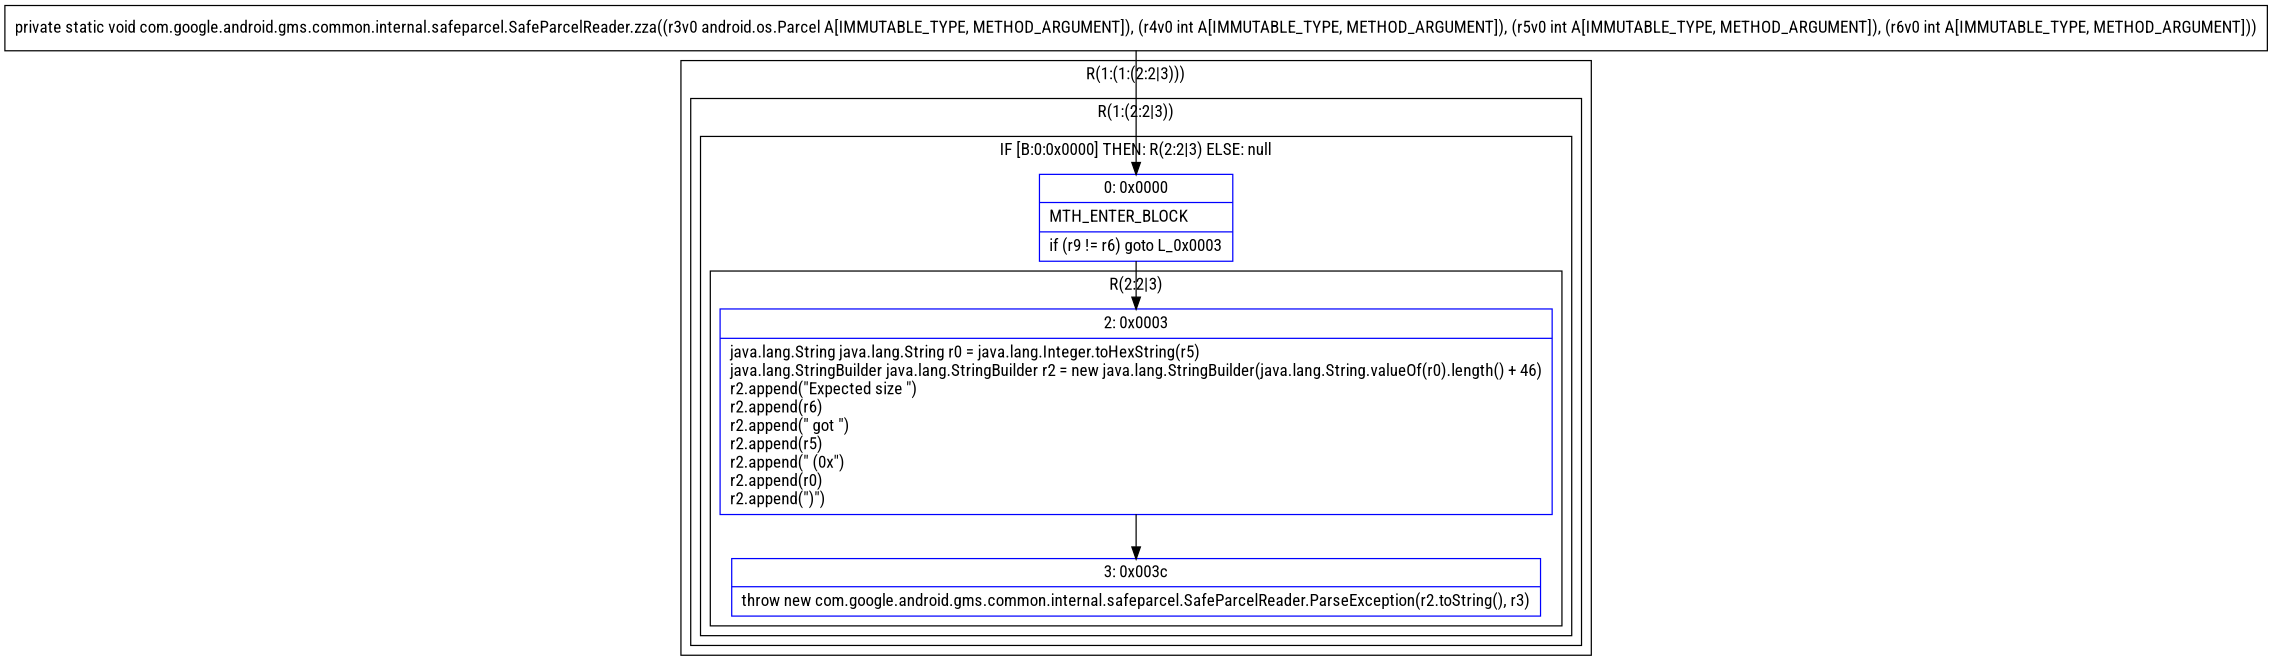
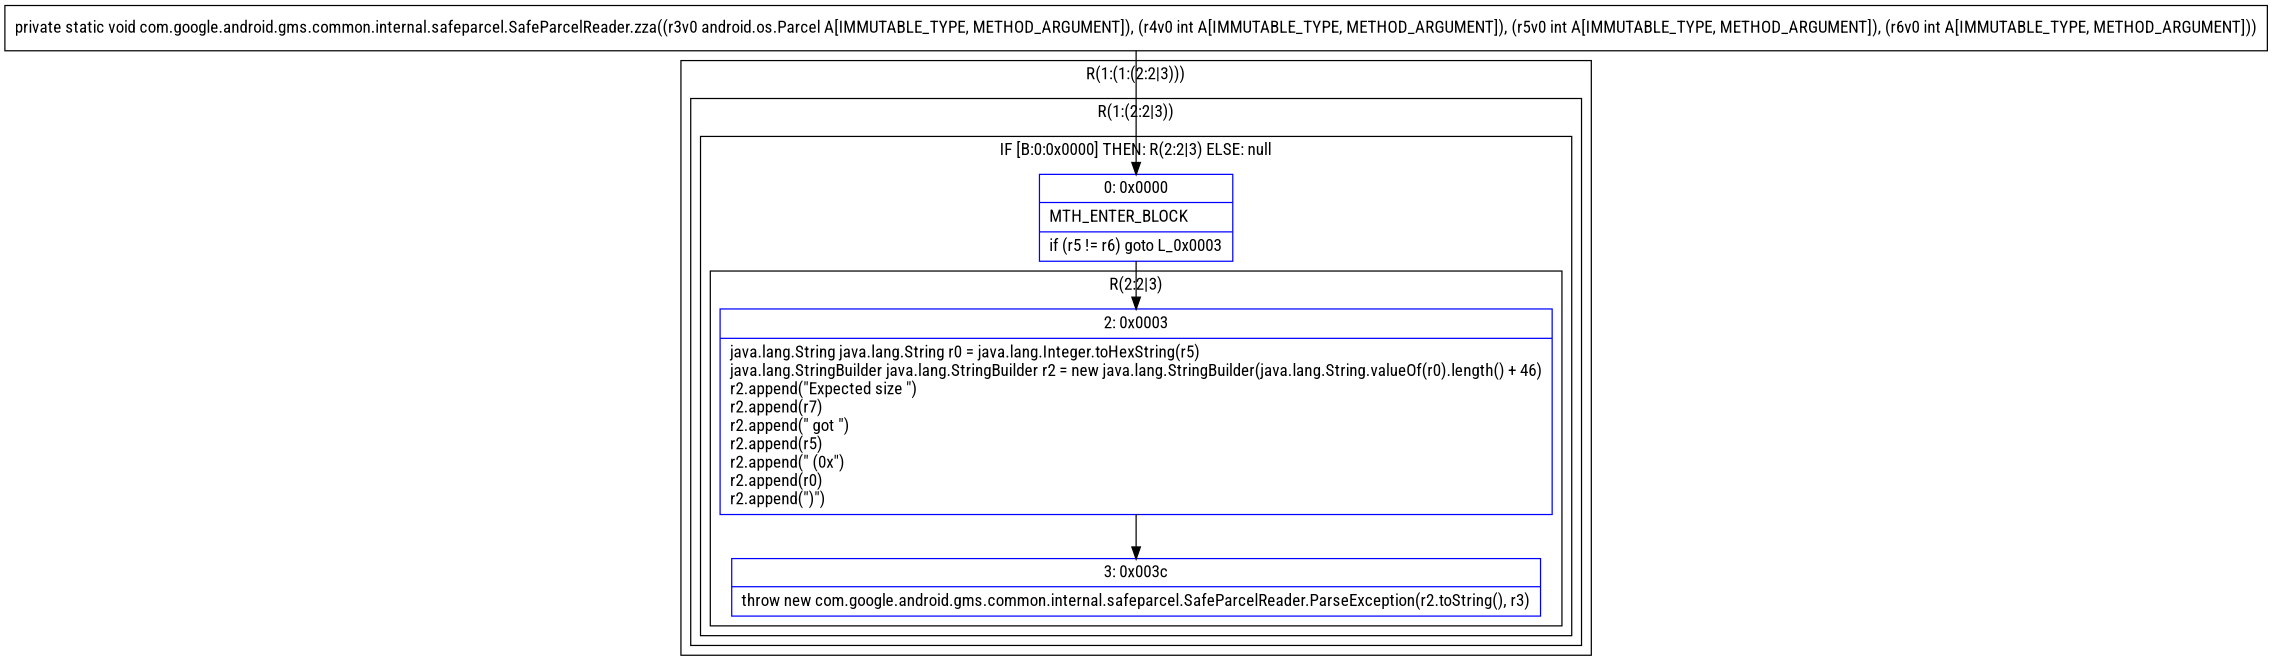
node "0: 0x0000": text "if (r9 != r6) goto L_0x0003" -> "if (r5 != r6) goto L_0x0003"
node "2: 0x0003": text "r2.append(r6)" -> "r2.append(r7)"
